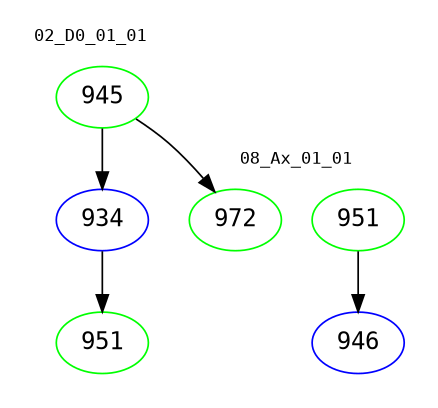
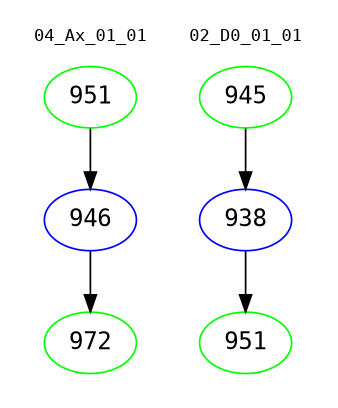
cluster "08_Ax_01_01": label "08_Ax_01_01" -> "04_Ax_01_01"
edge "945" -> "972": now "946" -> "972"
node "934": label "934" -> "938"
